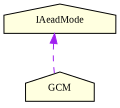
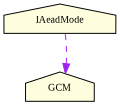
edge "GCM" -> "IAeadMode": reversed
